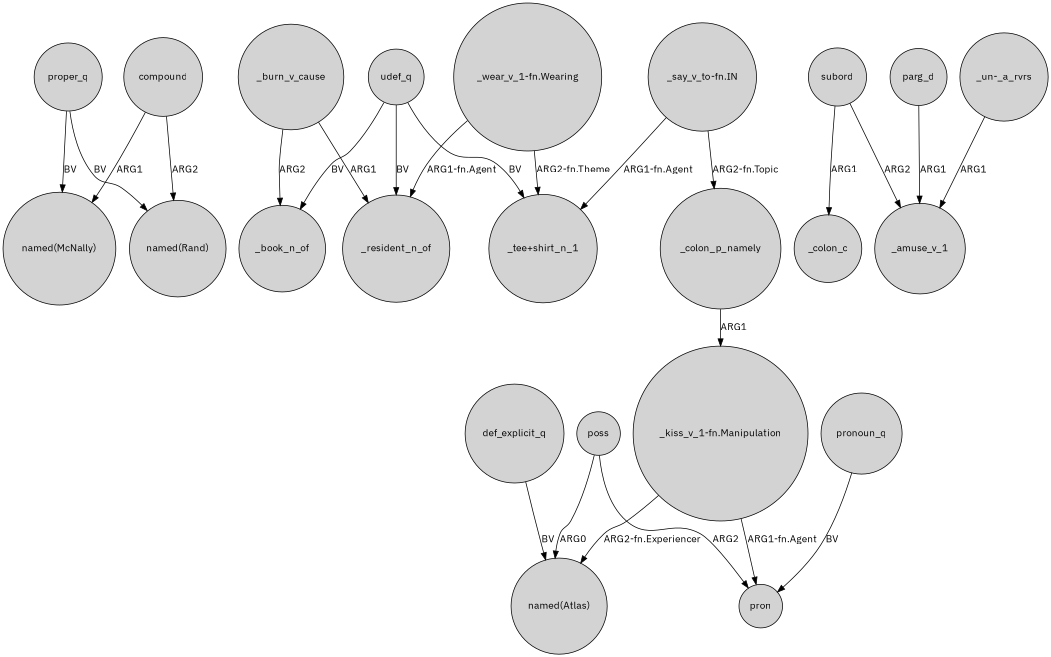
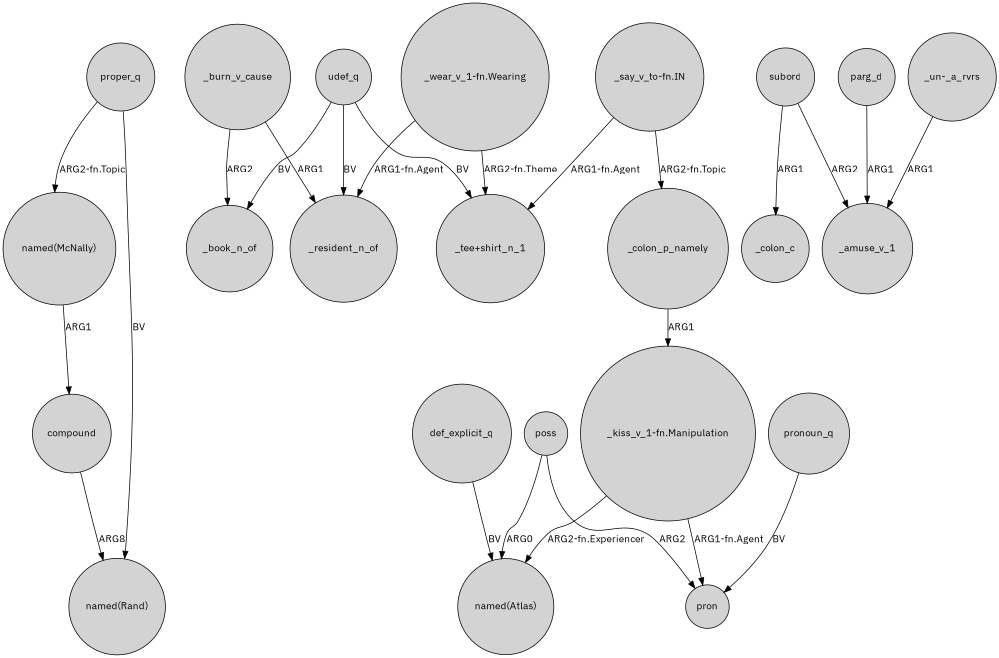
edge "compound" -> "named(McNally)": reversed
edge "proper_q" -> "named(McNally)": label "BV" -> "ARG2-fn.Topic"
edge "compound" -> "named(Rand)": label "ARG2" -> "ARG8"
